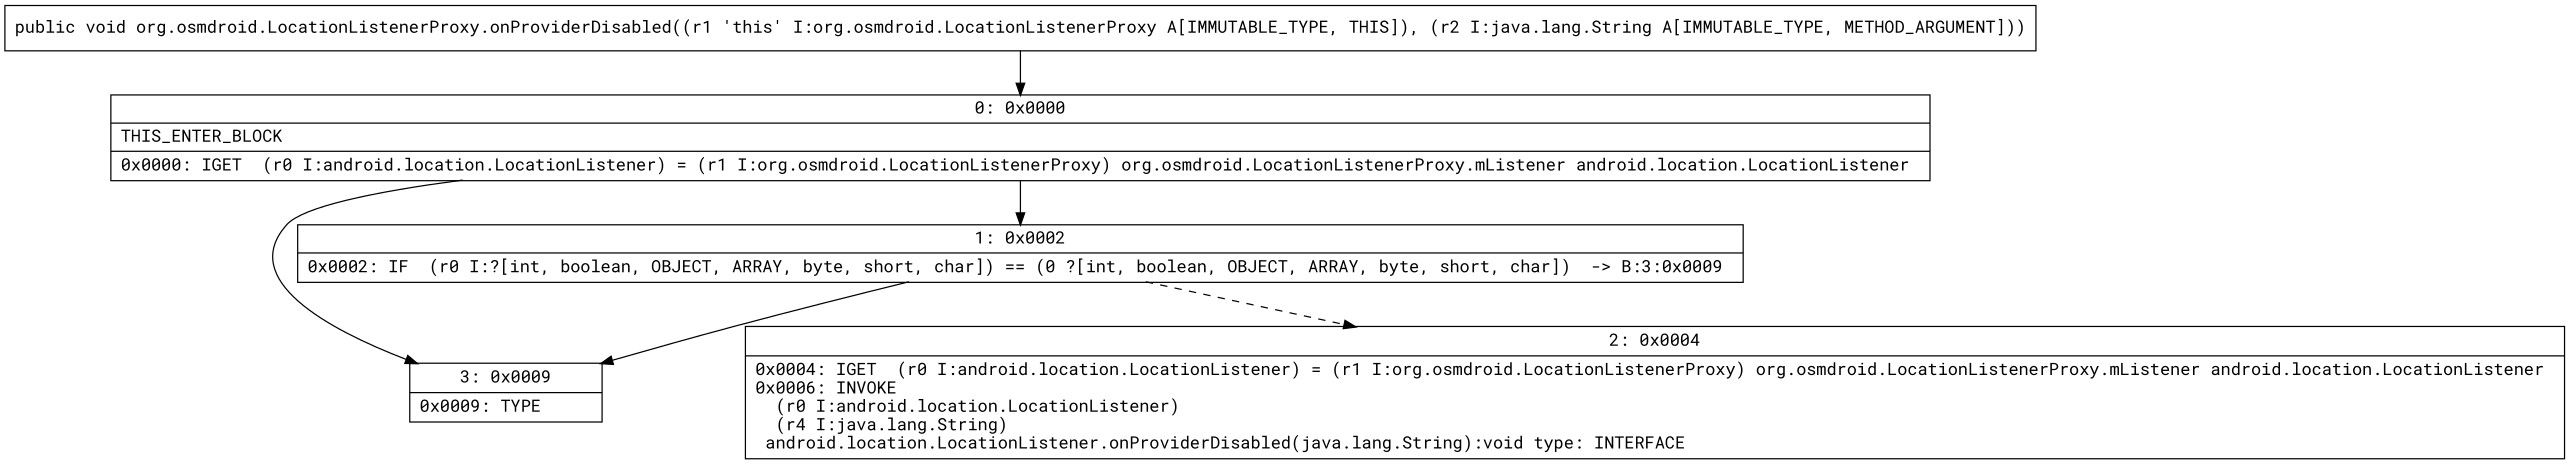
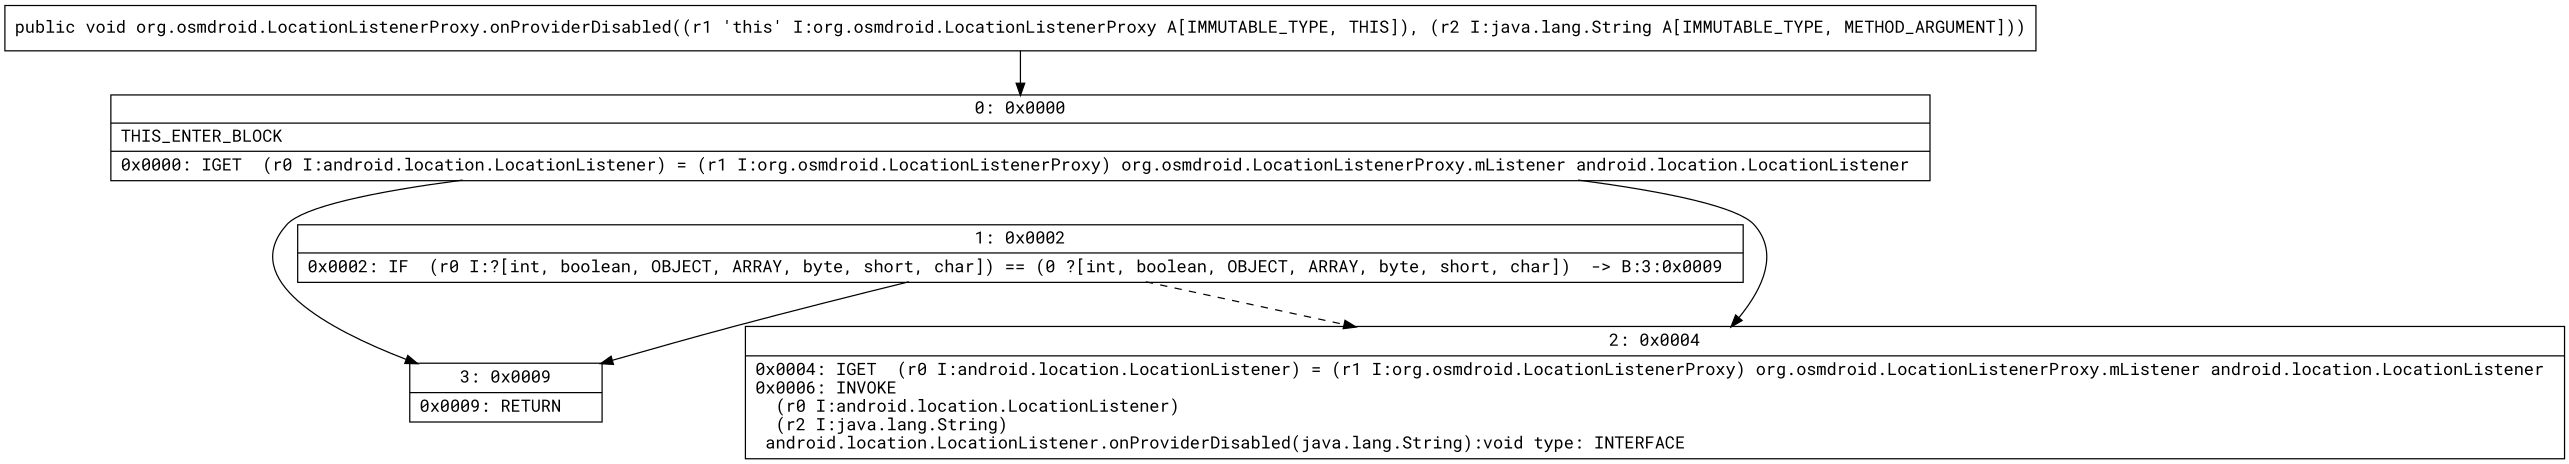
edge "0: 0x0000" -> "1: 0x0002": now "0: 0x0000" -> "2: 0x0004"
node "3: 0x0009": text "0x0009: TYPE" -> "0x0009: RETURN"
node "2: 0x0004": text "(r4 I:java.lang.String)" -> "(r2 I:java.lang.String)"
